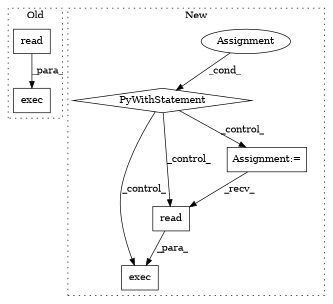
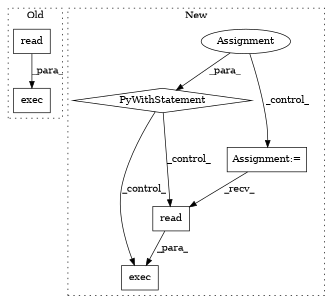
edge "Assignment" -> "PyWithStatement": label "_cond_" -> "_para_"
edge "PyWithStatement" -> "Assignment:=": now "Assignment" -> "Assignment:="
